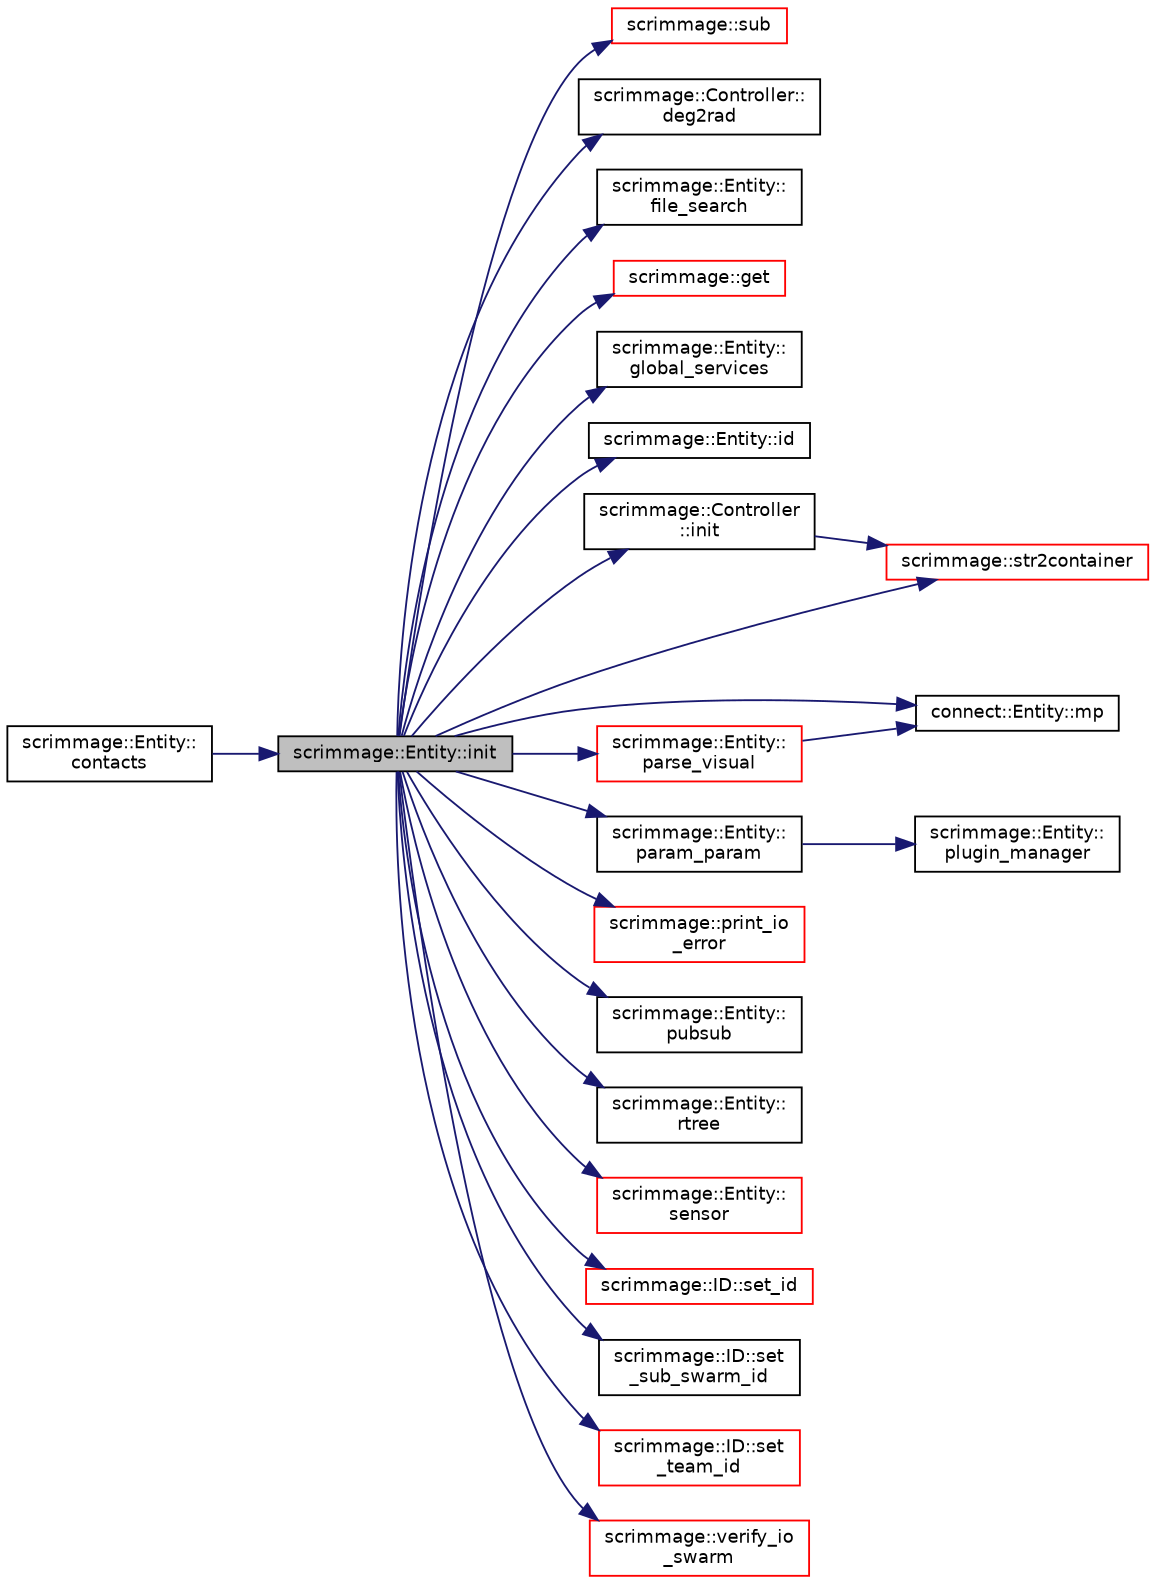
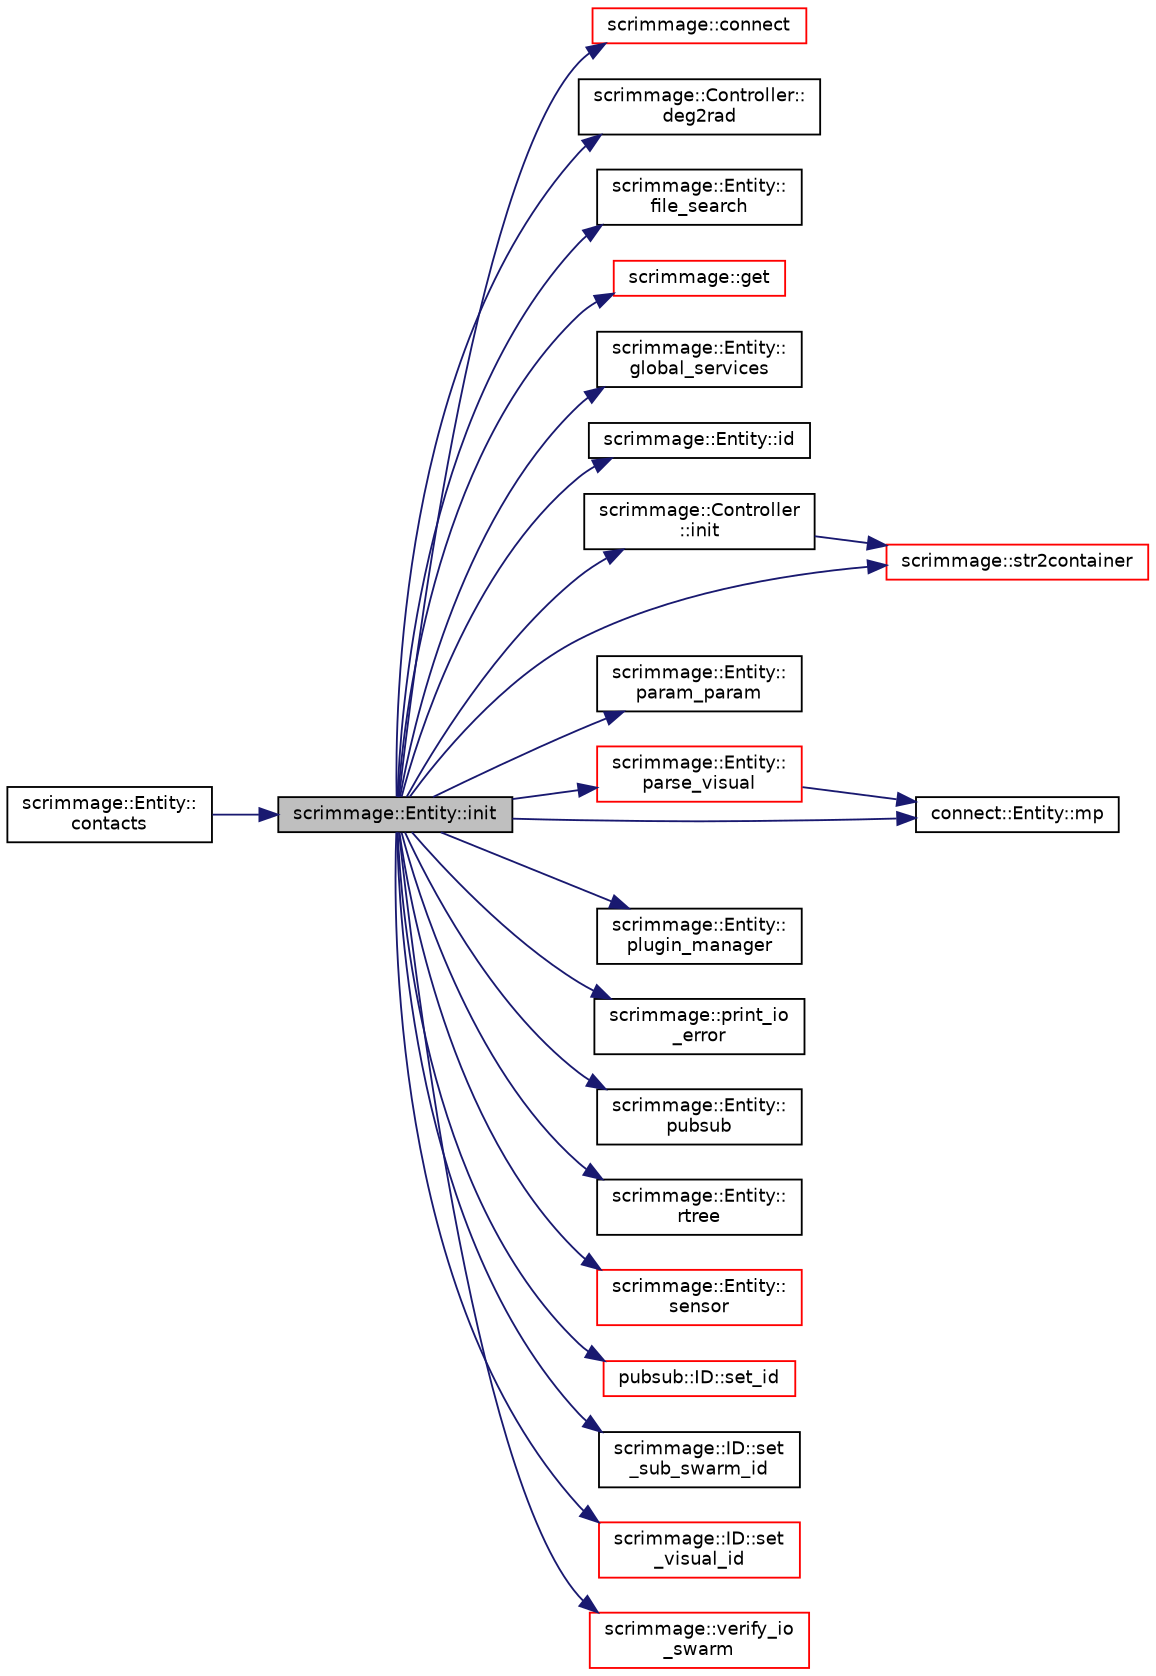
node "scrimmage::sub": label "scrimmage::sub" -> "scrimmage::connect"
edge "scrimmage::Entity:: param_param" -> "scrimmage::Entity:: plugin_manager": now "scrimmage::Entity::init" -> "scrimmage::Entity:: plugin_manager"
node "scrimmage::print_io _error": color red -> black
node "scrimmage::ID::set_id": label "scrimmage::ID::set_id" -> "pubsub::ID::set_id"
node "scrimmage::ID::set _team_id": label "scrimmage::ID::set _team_id" -> "scrimmage::ID::set _visual_id"
